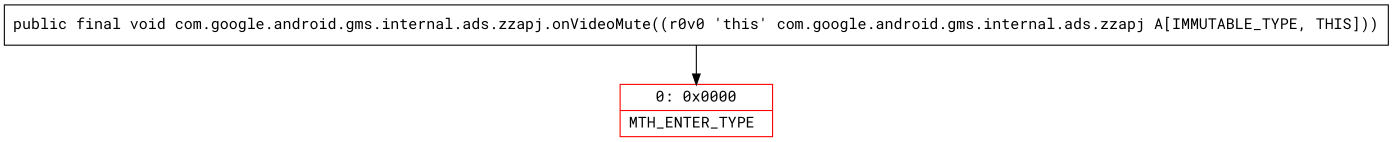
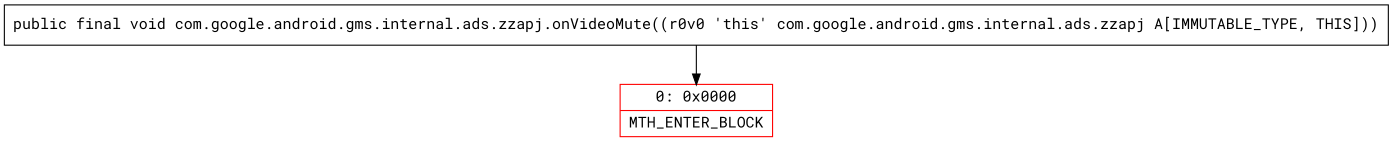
node "0: 0x0000": text "MTH_ENTER_TYPE" -> "MTH_ENTER_BLOCK"
